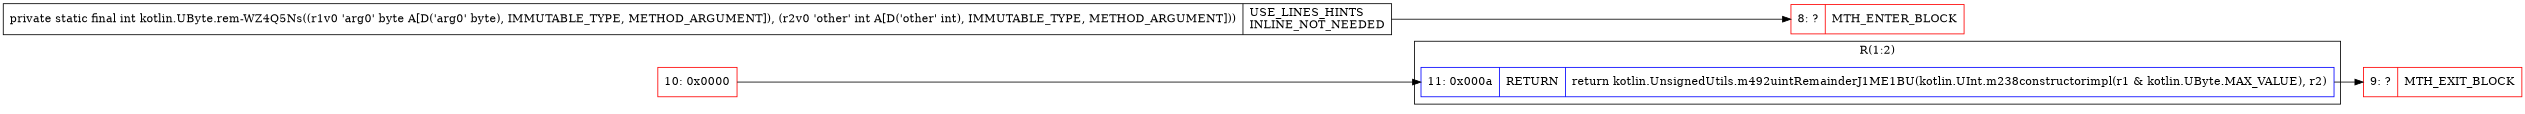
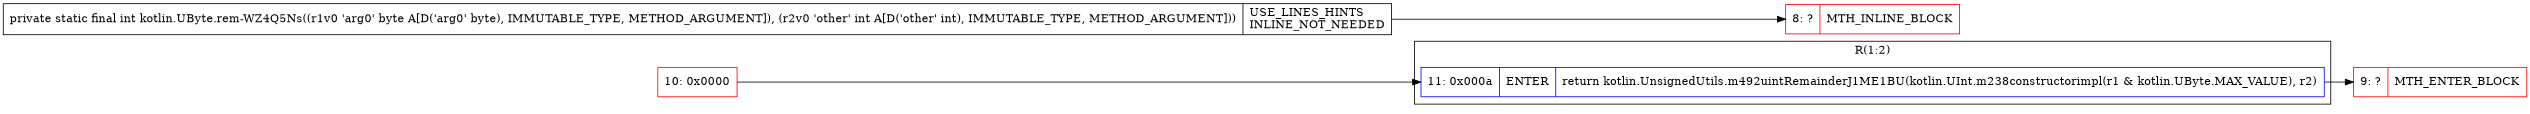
node "8: ?": text "MTH_ENTER_BLOCK" -> "MTH_INLINE_BLOCK"
node "11: 0x000a": text "RETURN" -> "ENTER"
node "9: ?": text "MTH_EXIT_BLOCK" -> "MTH_ENTER_BLOCK"
